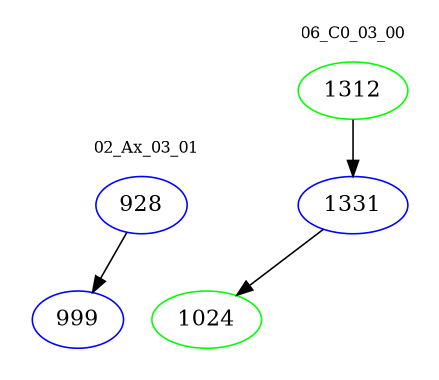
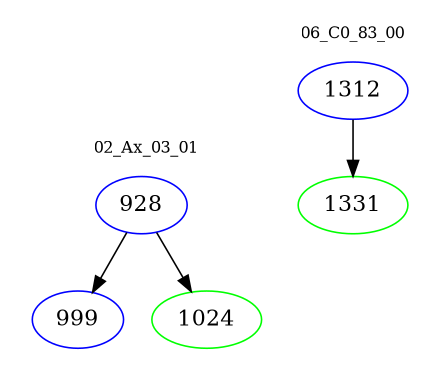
cluster "06_C0_03_00": label "06_C0_03_00" -> "06_C0_83_00"
node "1312": color green -> blue
node "1331": color blue -> green
edge "1331" -> "1024": now "928" -> "1024"
